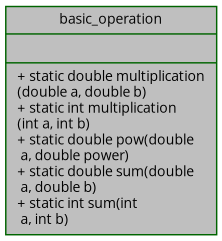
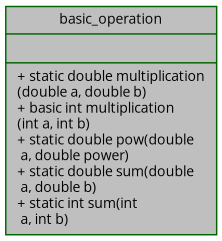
node "basic_operation": text "+ static int multiplication" -> "+ basic int multiplication"
